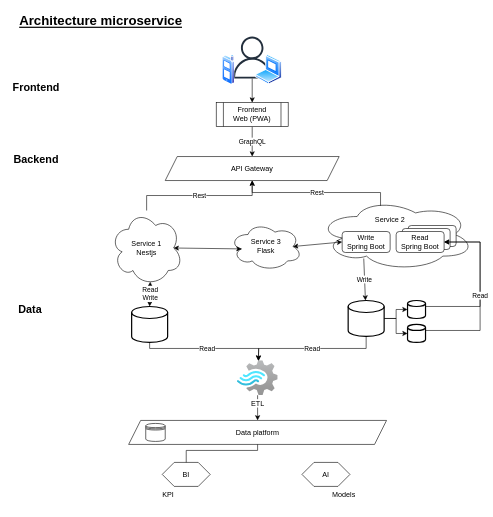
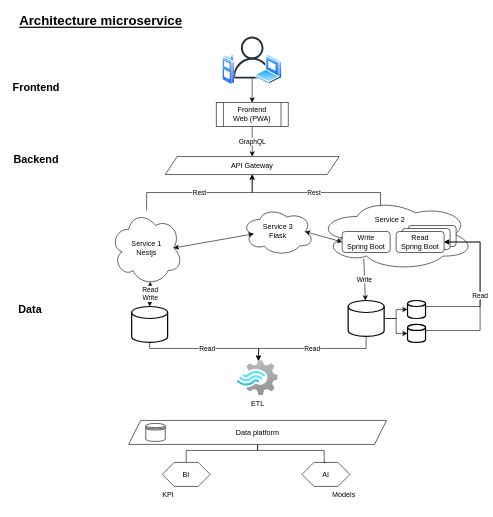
node "API Gateway": size 174x24 -> 174x18
node "Service 3 Flask": moved (266, 246) -> (278, 231)
edge "ETL" -> "Data platform": removed
edge "Data platform" -- "AI": added
